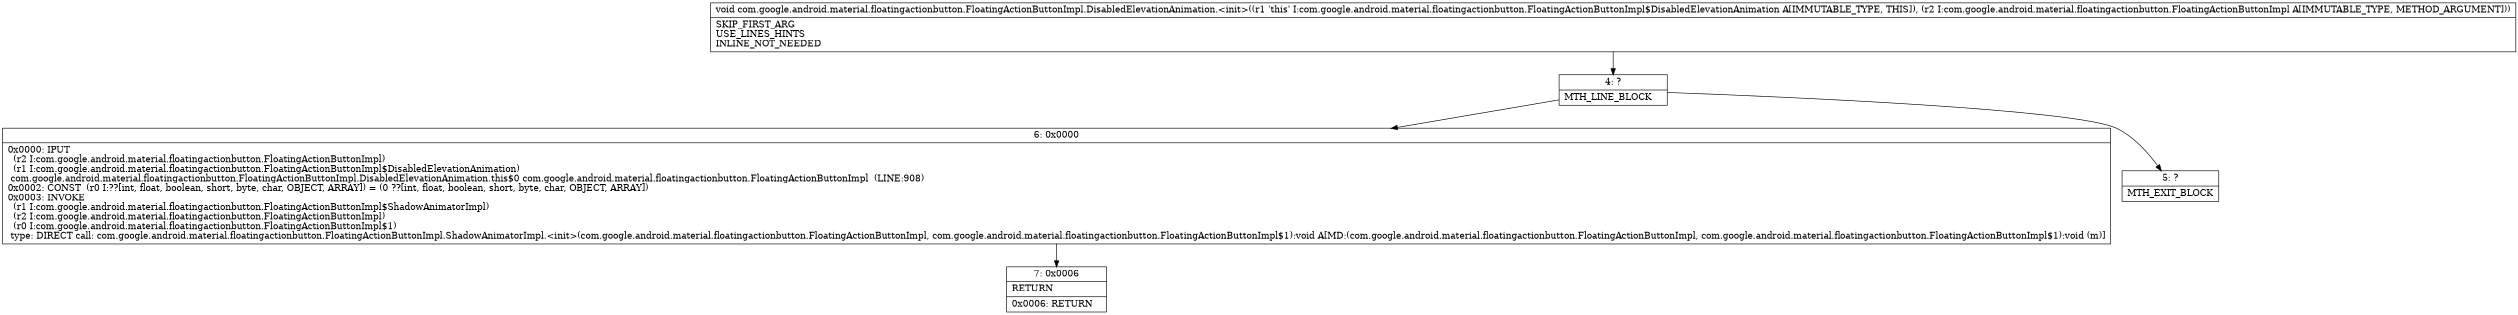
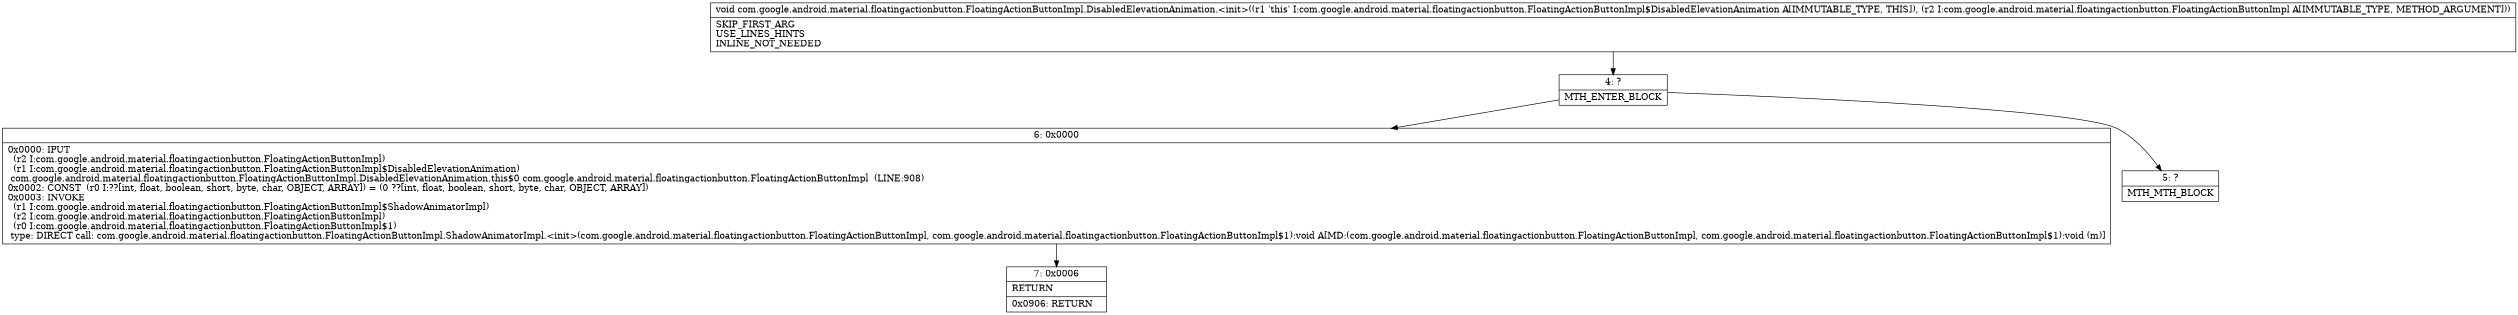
node "4: ?": text "MTH_LINE_BLOCK" -> "MTH_ENTER_BLOCK"
node "5: ?": text "MTH_EXIT_BLOCK" -> "MTH_MTH_BLOCK"
node "7: 0x0006": text "0x0006: RETURN" -> "0x0906: RETURN"
